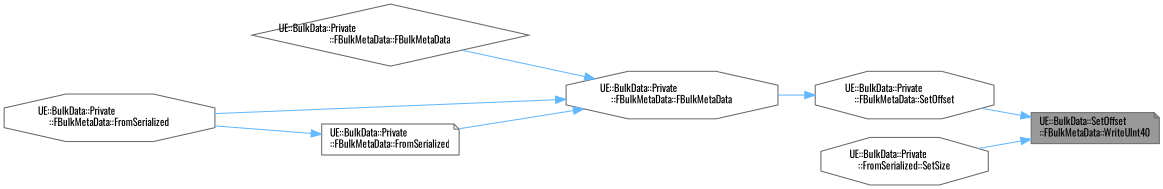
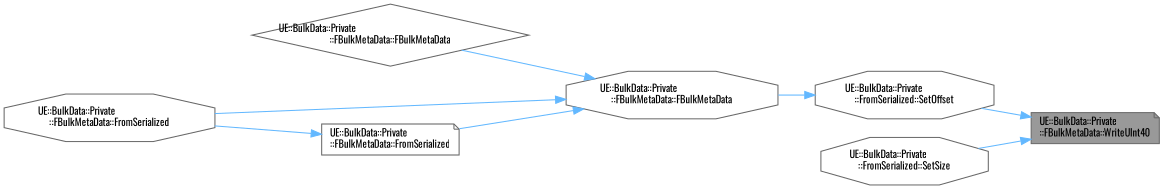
node "UE::BulkData::Private ::FBulkMetaData::SetOffset": label "UE::BulkData::Private ::FBulkMetaData::SetOffset" -> "UE::BulkData::Private ::FromSerialized::SetOffset"
node "UE::BulkData::SetOffset ::FBulkMetaData::WriteUInt40": label "UE::BulkData::SetOffset ::FBulkMetaData::WriteUInt40" -> "UE::BulkData::Private ::FBulkMetaData::WriteUInt40"
